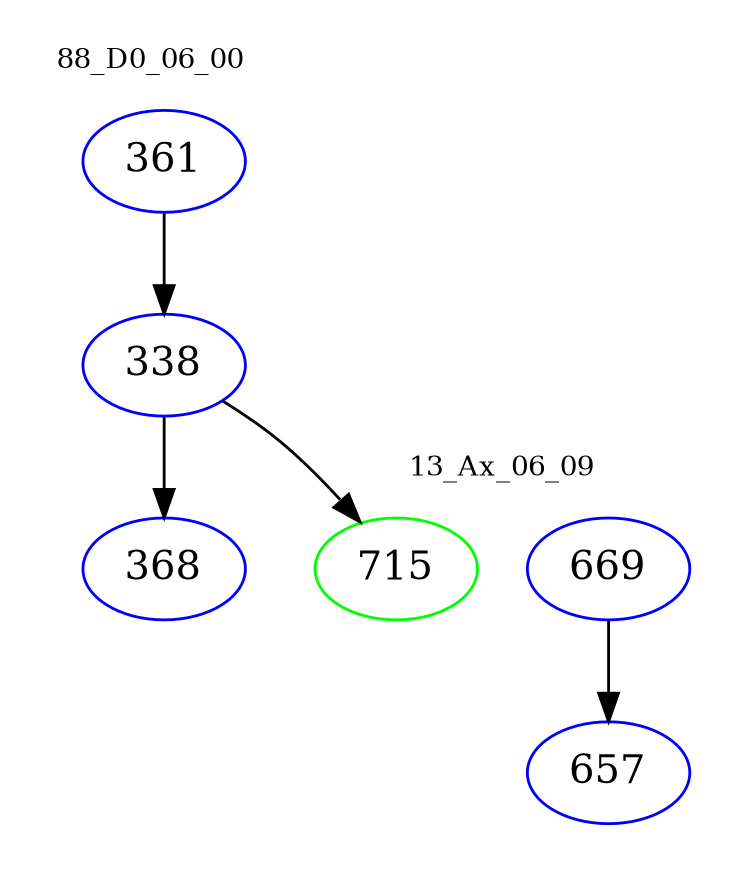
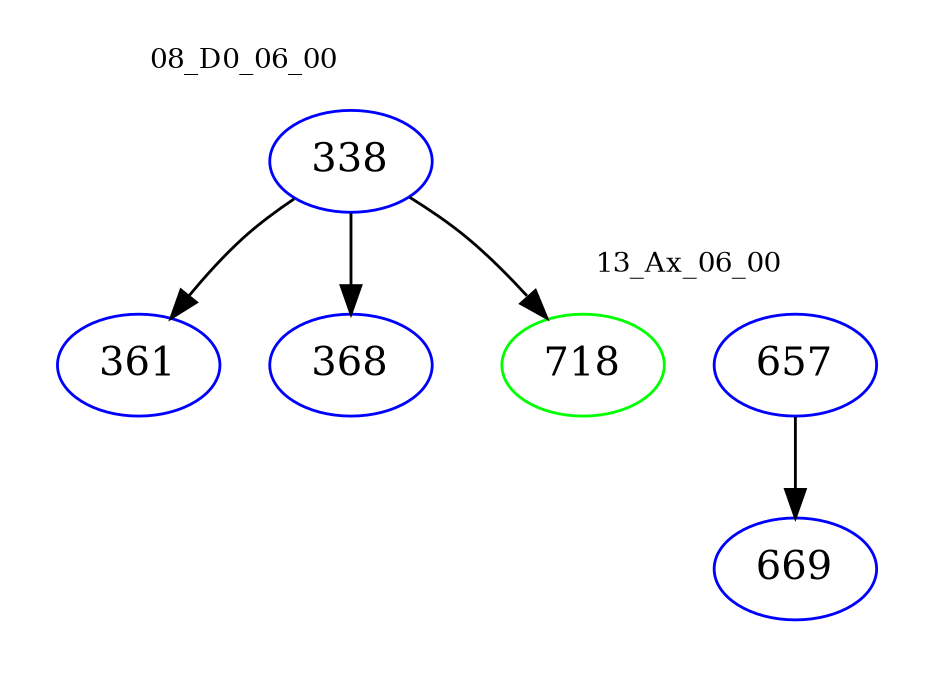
cluster "88_D0_06_00": label "88_D0_06_00" -> "08_D0_06_00"
edge "361" -> "338": reversed
cluster "13_Ax_06_09": label "13_Ax_06_09" -> "13_Ax_06_00"
node "715": label "715" -> "718"
edge "669" -> "657": reversed
